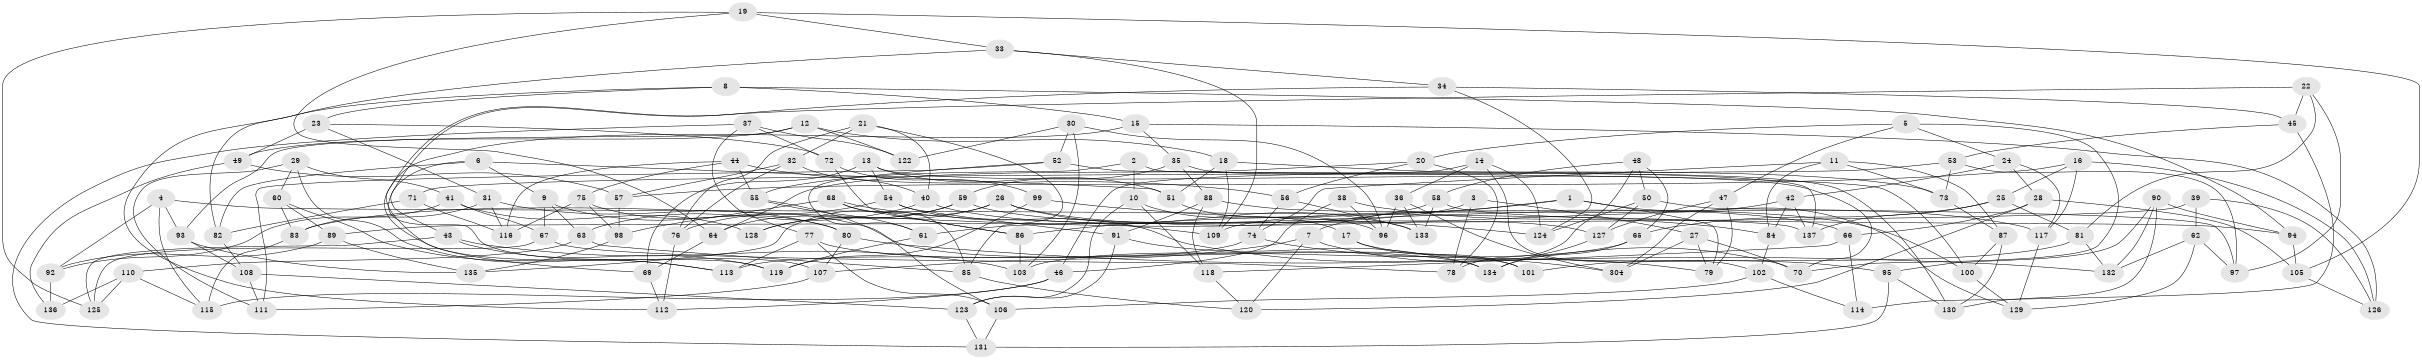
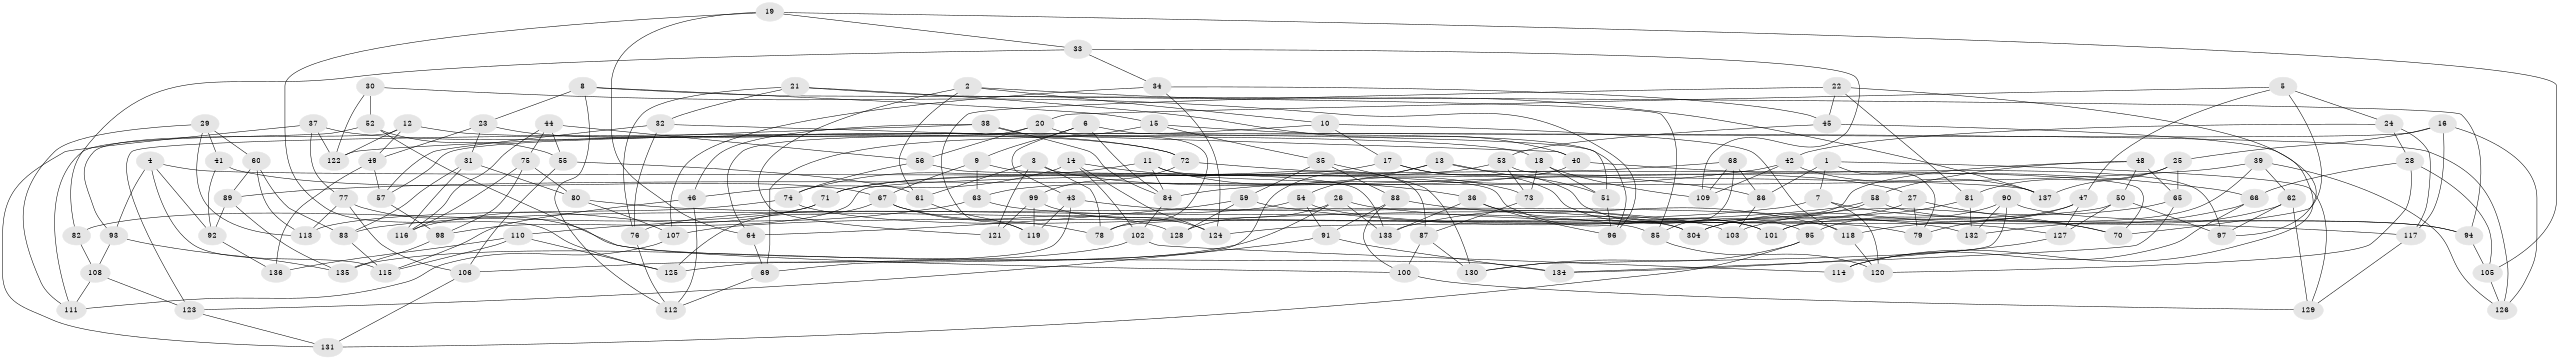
edge "38" -- "122": added
edge "6" -- "82": now "6" -- "84"
edge "17" -- "71": added
edge "30" -- "103": removed
edge "41" -- "128": now "67" -- "128"
edge "39" -- "101": added
node "121": added
